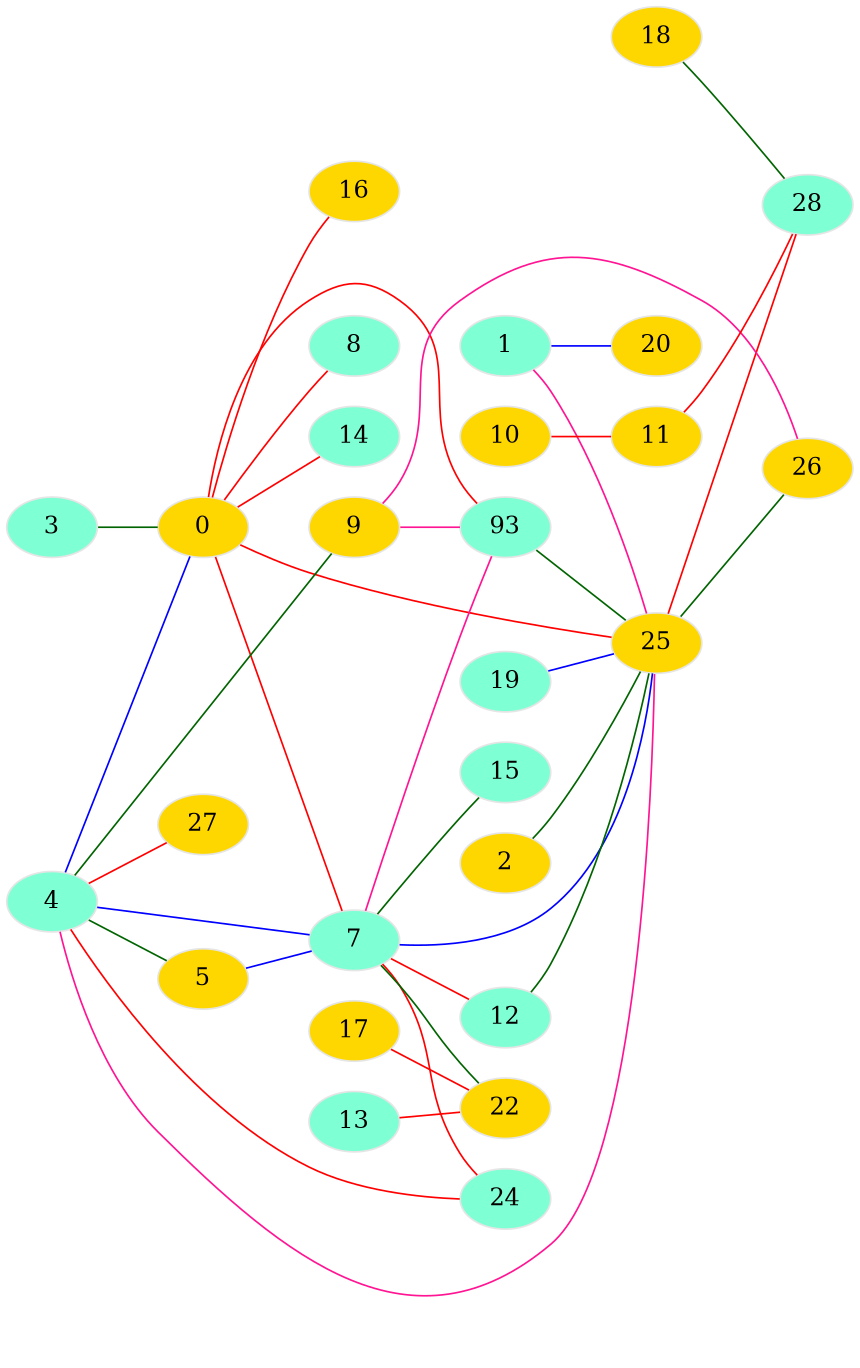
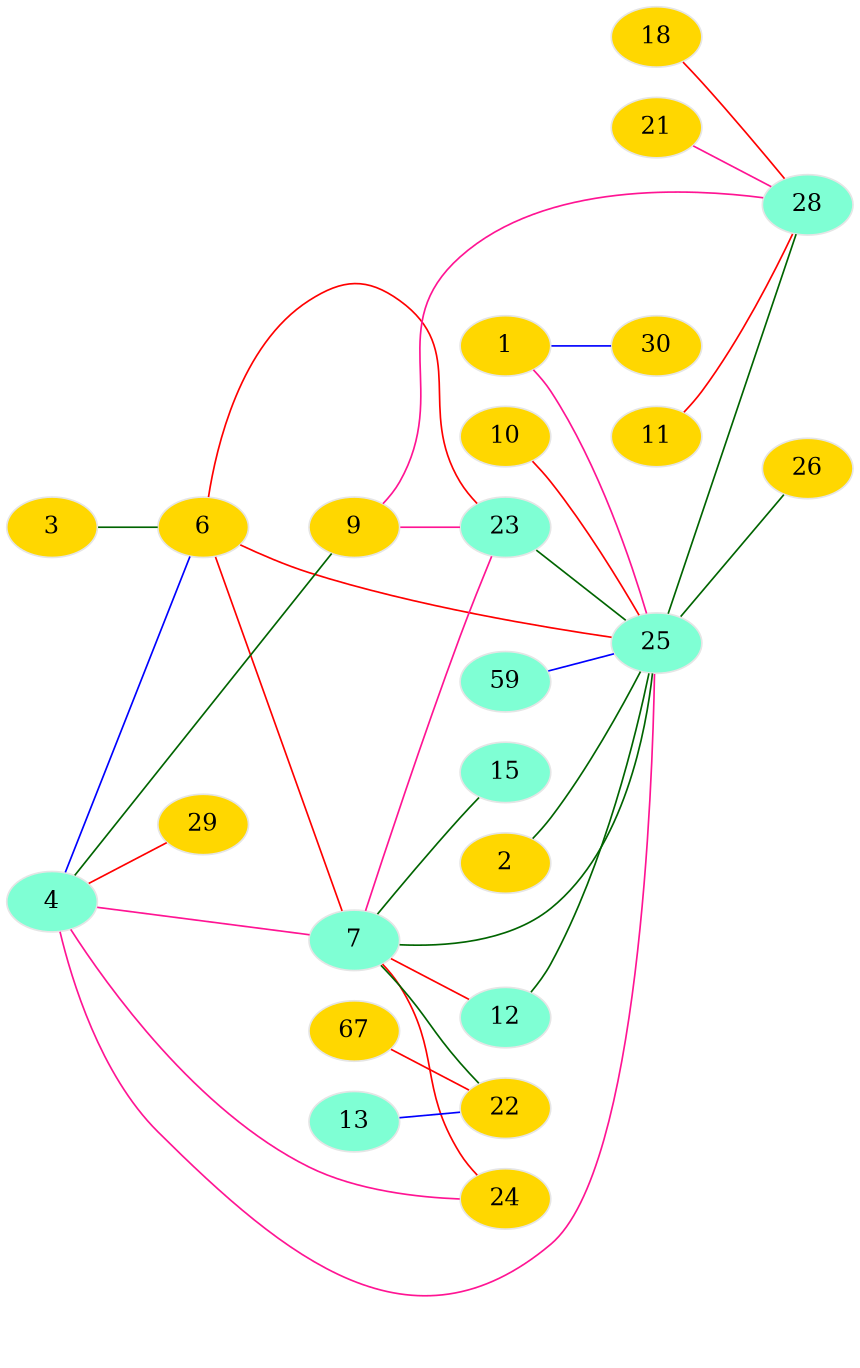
edge "18" -- "28": color darkgreen -> red
node "21": added
node "16": removed
edge "26" -- "9": now "28" -- "9"
node "8": removed
node "1": fillcolor aquamarine -> gold
node "20": label "20" -> "30"
edge "28" -- "25": color red -> darkgreen
node "14": removed
edge "10" -- "11": now "10" -- "25"
node "3": fillcolor aquamarine -> gold
node "0": label "0" -> "6"
node "93": label "93" -> "23"
node "25": fillcolor gold -> aquamarine
node "19": label "19" -> "59"
node "27": label "27" -> "29"
edge "25" -- "7": color blue -> darkgreen
edge "4" -- "7": color blue -> deeppink
node "5": removed
node "17": label "17" -> "67"
edge "22" -- "13": color red -> blue
edge "4" -- "24": color red -> deeppink
node "24": fillcolor aquamarine -> gold
